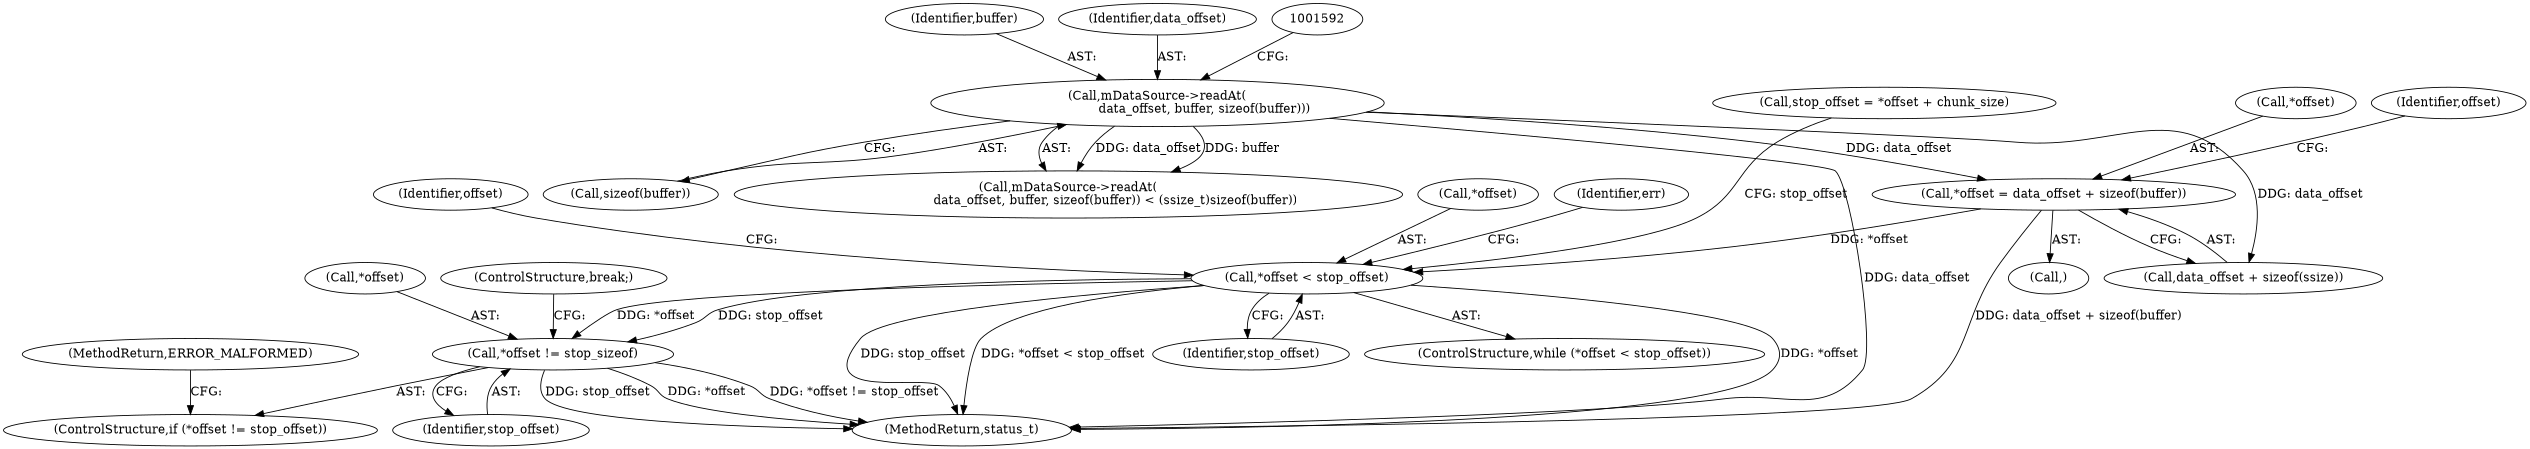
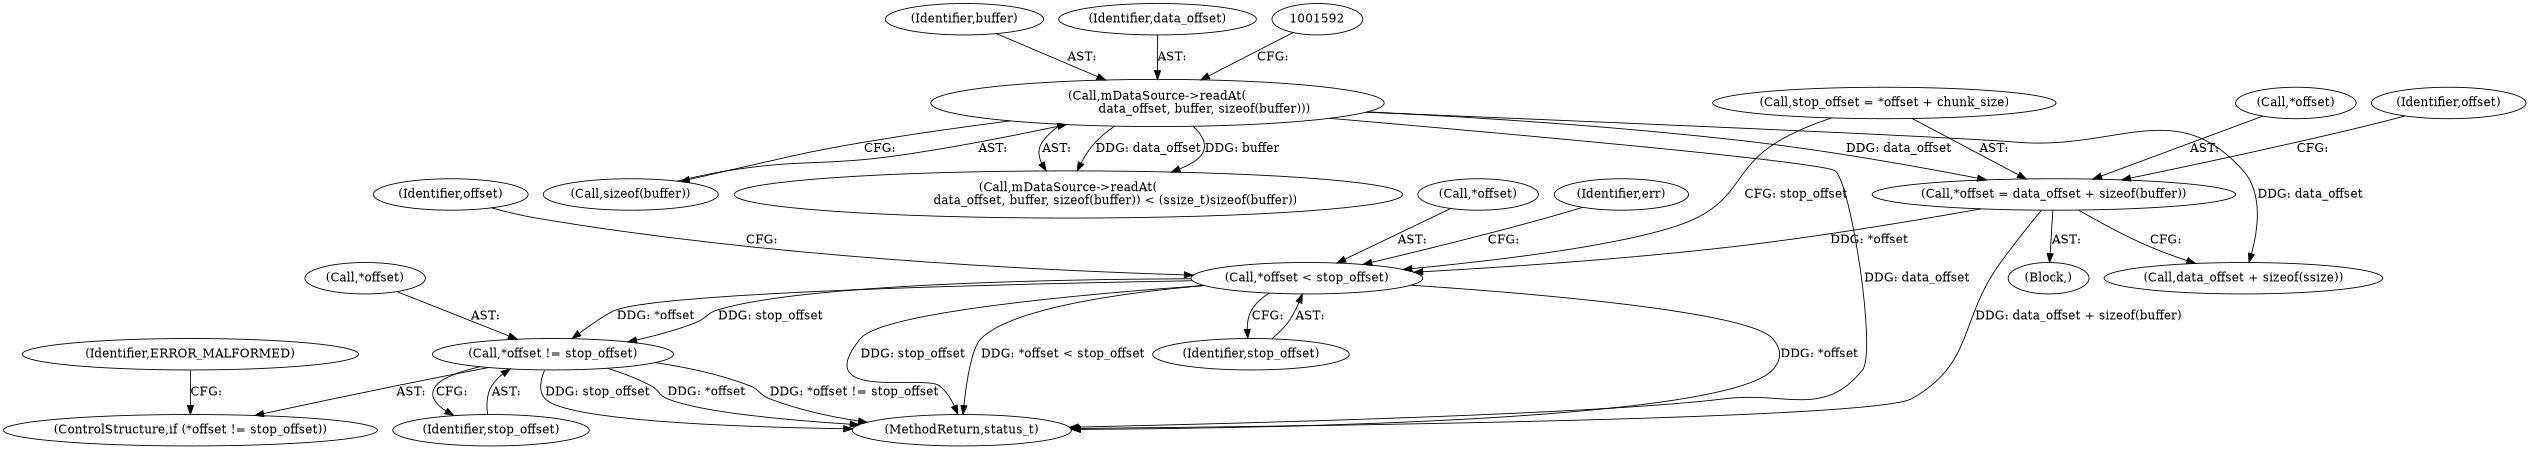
edge "(Call,data_offset + sizeof(ssize))" -> "(Call,*offset = data_offset + sizeof(buffer))": now "(Call,stop_offset = *offset + chunk_size)" -> "(Call,*offset = data_offset + sizeof(buffer))"
node "(ControlStructure,break;)": removed
node "(Call,)": label "(Call,)" -> "(Block,)"
node "(MethodReturn,ERROR_MALFORMED)": label "(MethodReturn,ERROR_MALFORMED)" -> "(Identifier,ERROR_MALFORMED)"
node "(Call,*offset != stop_sizeof)": label "(Call,*offset != stop_sizeof)" -> "(Call,*offset != stop_offset)"
node "(ControlStructure,while (*offset < stop_offset))": removed
